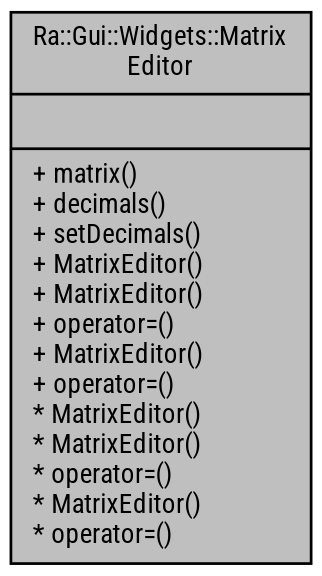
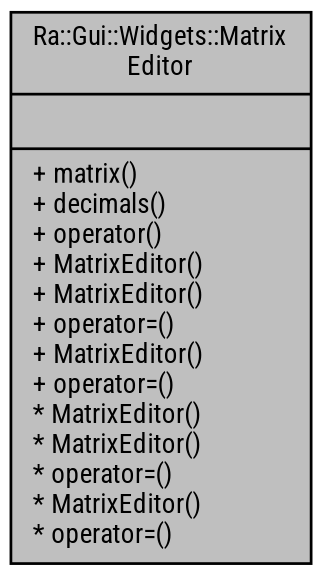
node "Ra::Gui::Widgets::Matrix": text "+ setDecimals()" -> "+ operator()"
